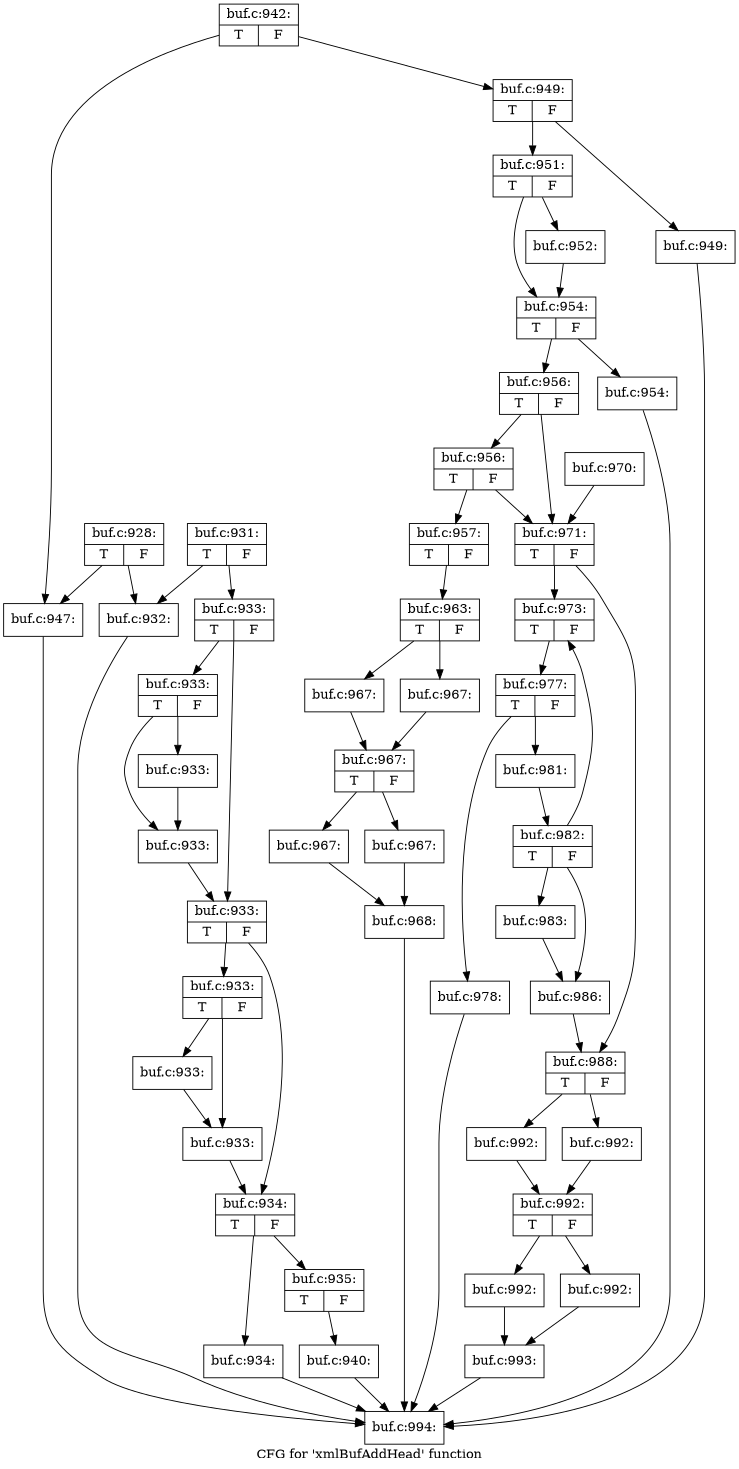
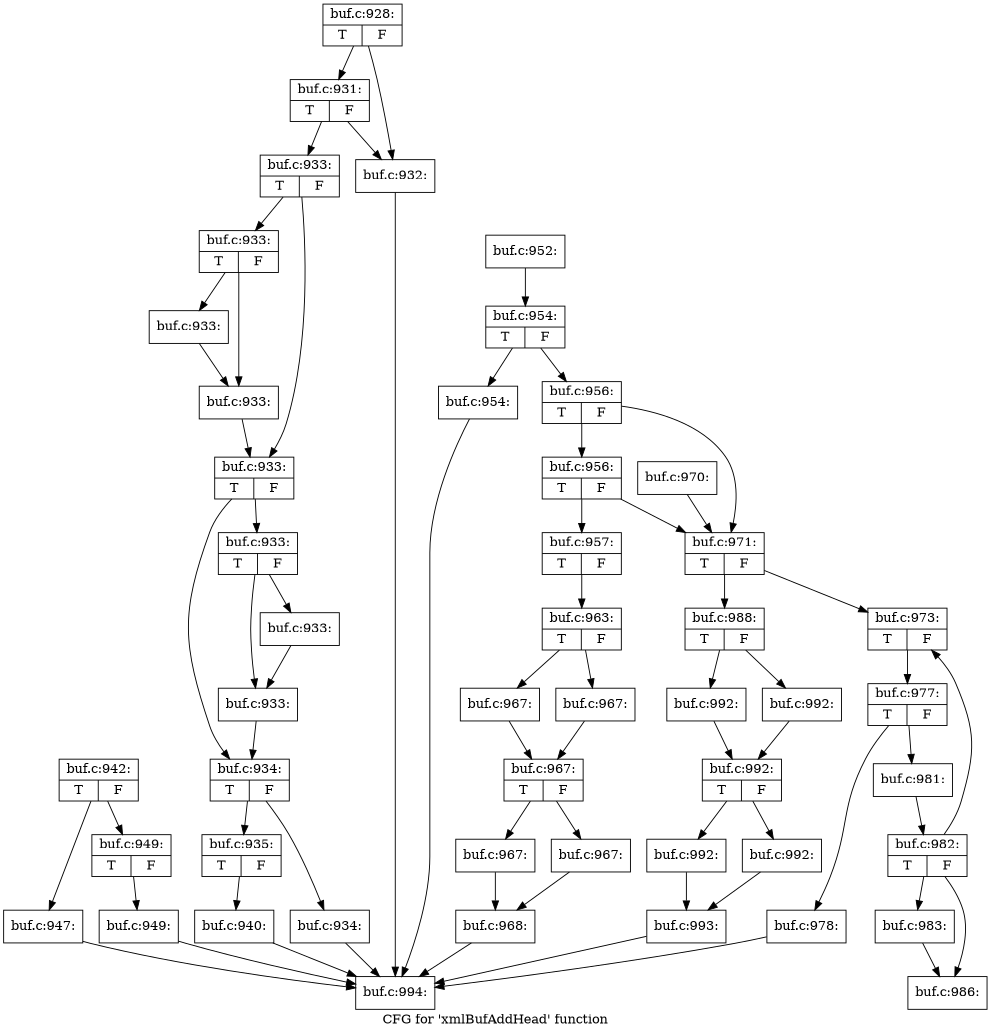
node "buf.c:951:": removed
edge "buf.c:928:" -> "buf.c:947:": now "buf.c:928:" -> "buf.c:931:"
edge "buf.c:986:" -> "buf.c:988:": removed
